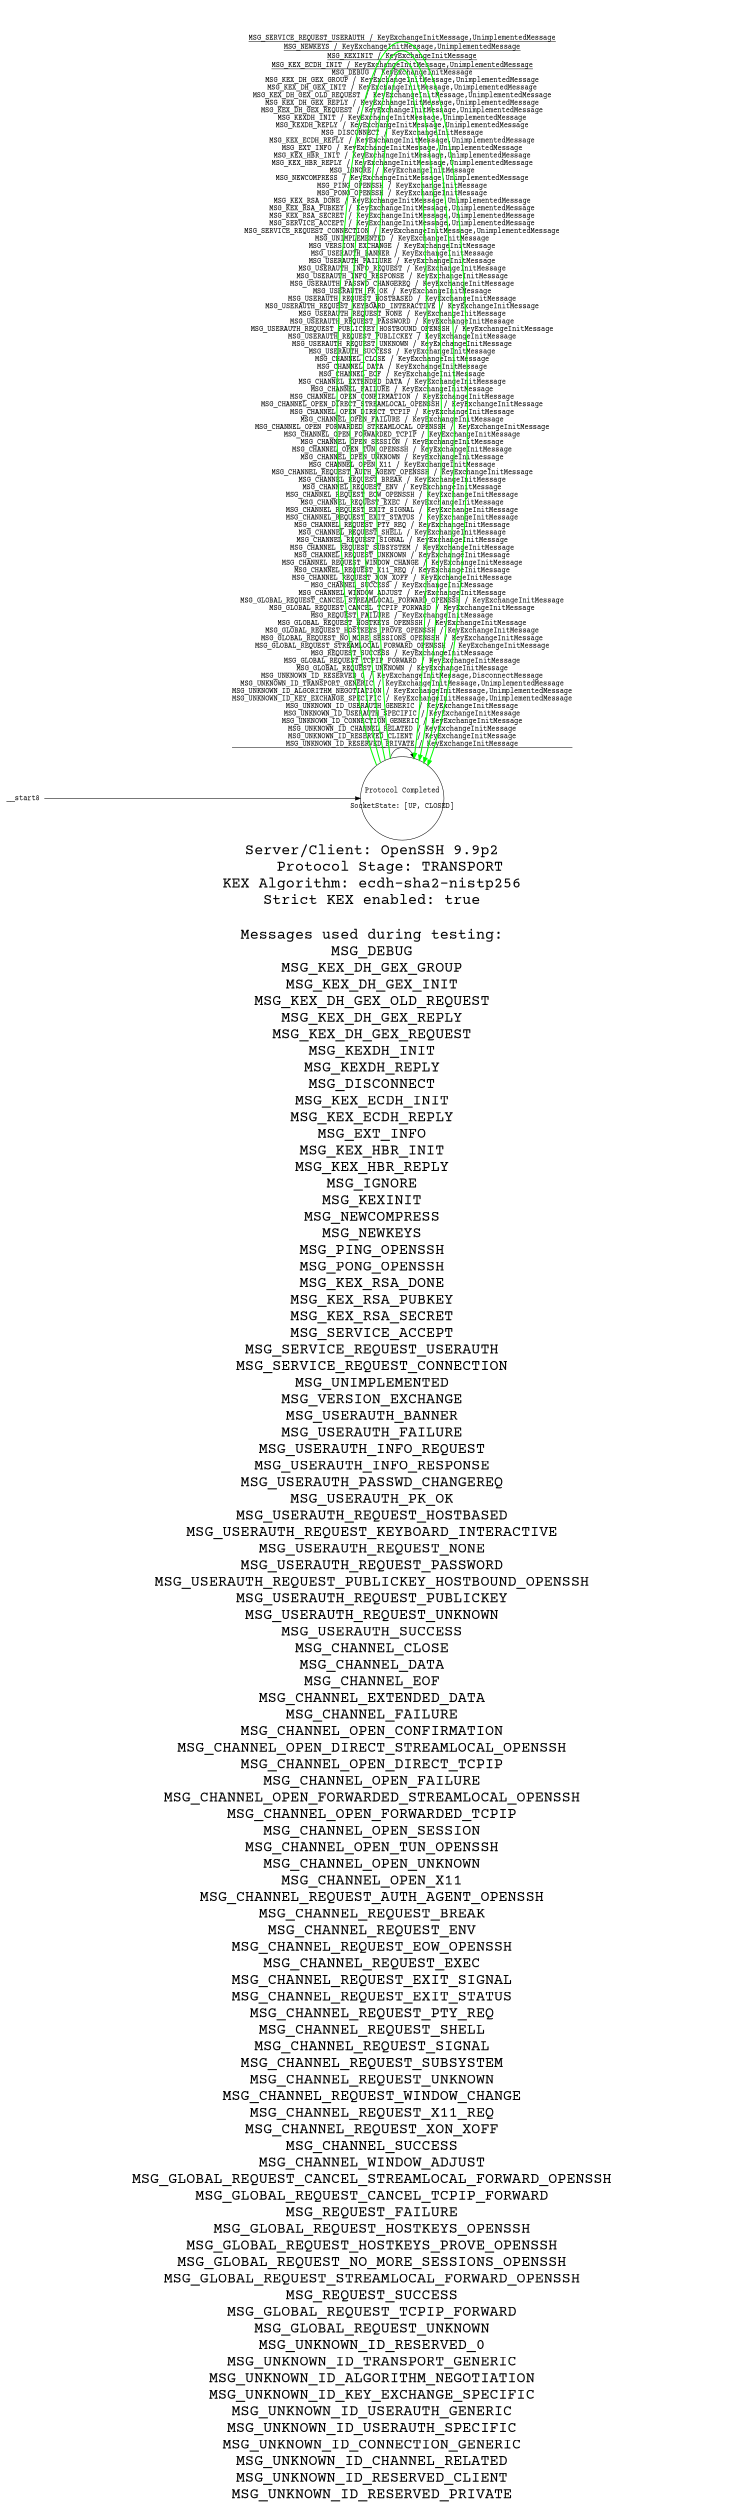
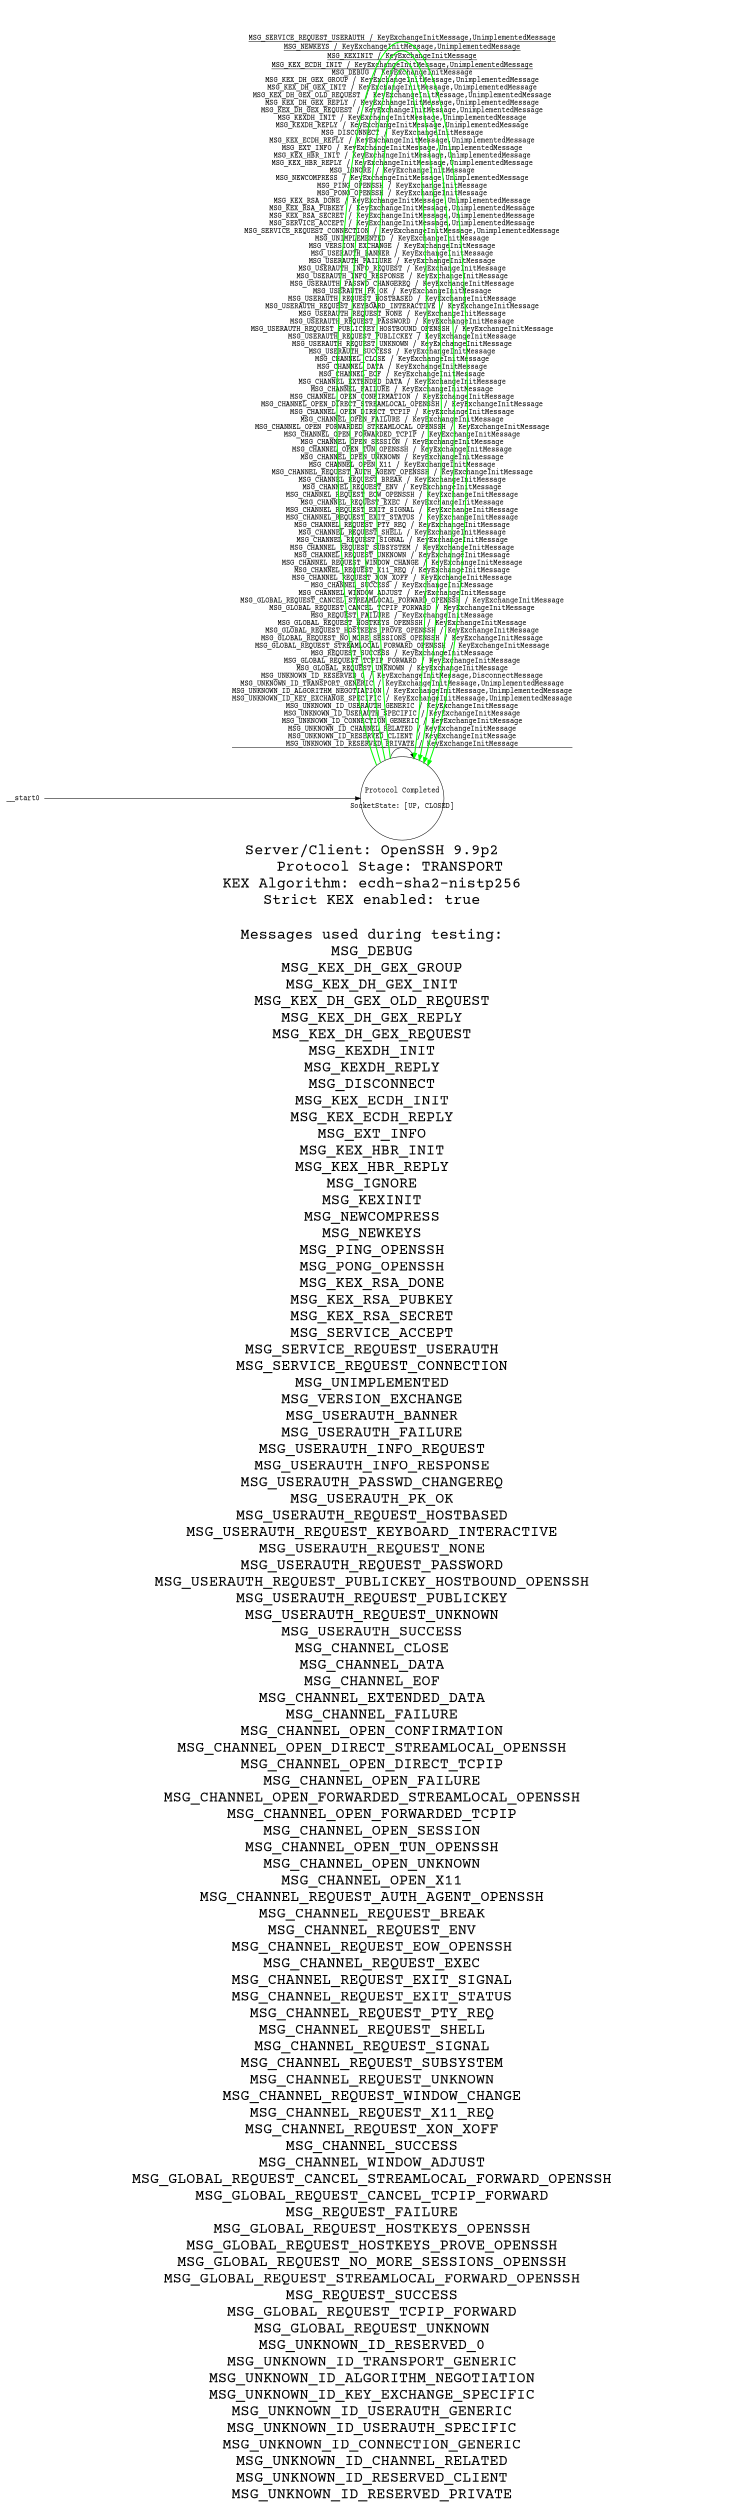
node "__start8": label "__start8" -> "__start0"
